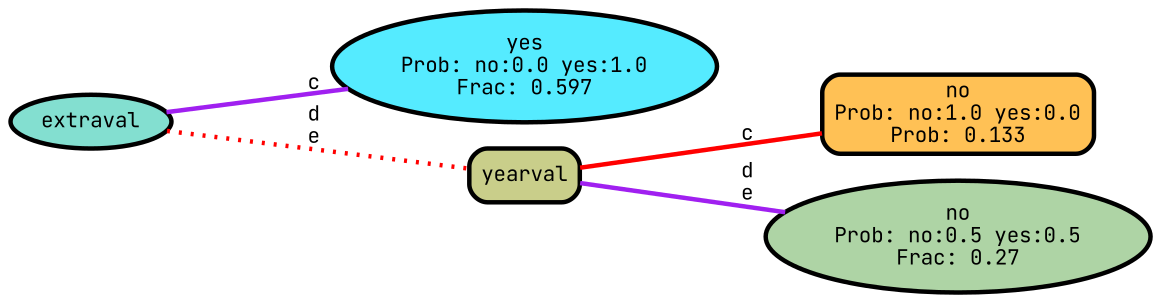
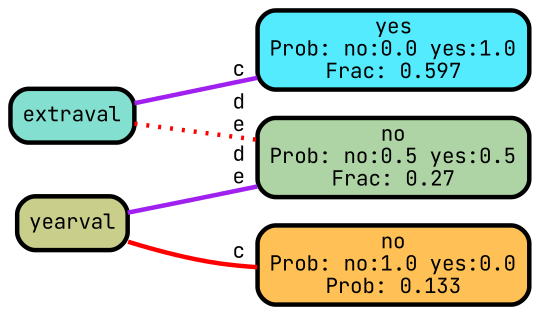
node "yes Prob: no:0.0 yes:1.0 Frac: 0.597": shape ellipse -> box
node "extraval": shape ellipse -> box
edge "extraval" -- "yearval": now "extraval" -- "no Prob: no:0.5 yes:0.5 Frac: 0.27"
node "no Prob: no:0.5 yes:0.5 Frac: 0.27": shape ellipse -> box
